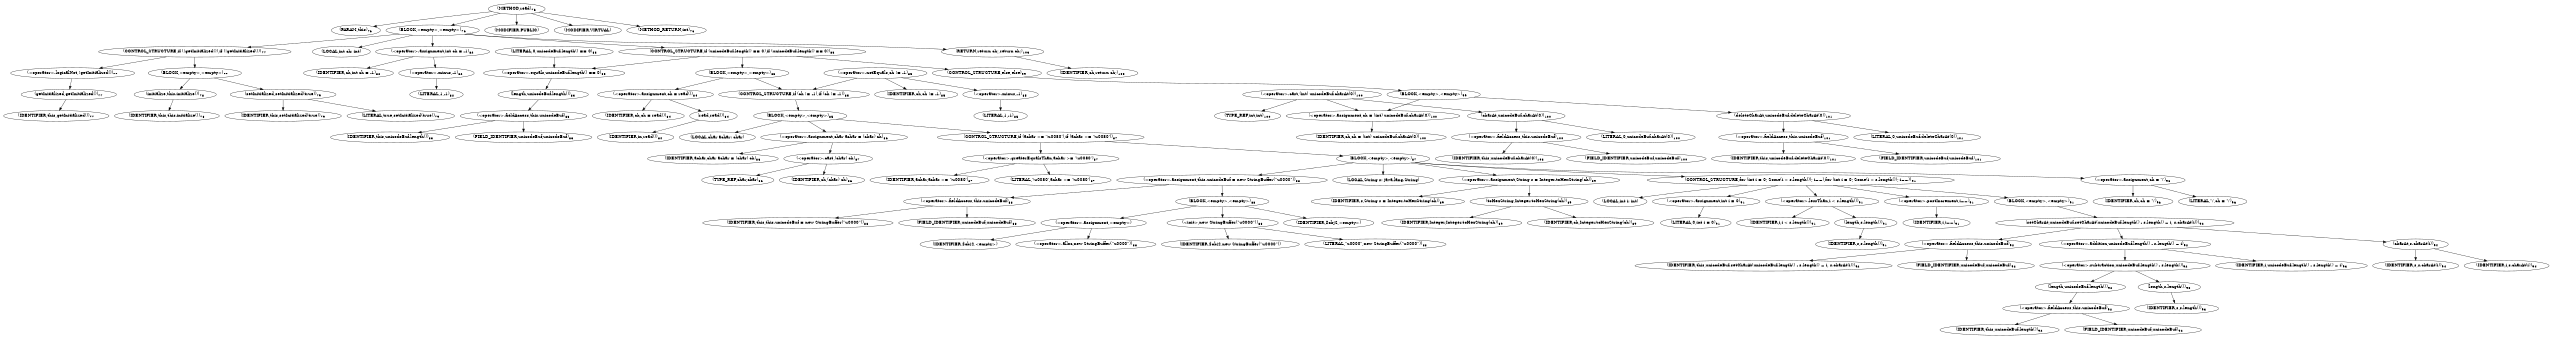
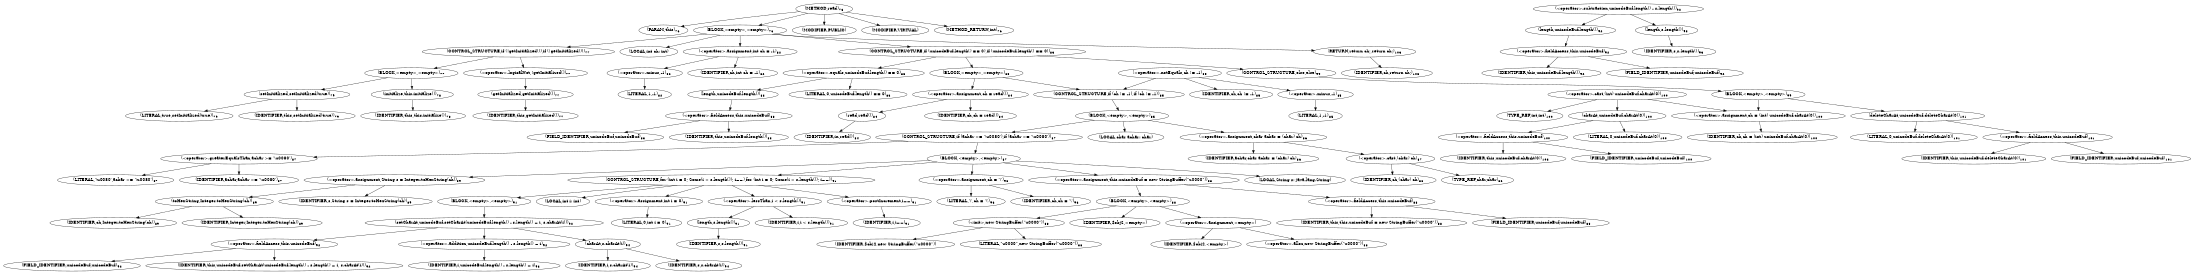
edge "(LITERAL,0,unicodeBuf.length() == 0)" -> "(<operator>.equals,unicodeBuf.length() == 0)": reversed
edge "(<operator>.addition,unicodeBuf.length() - s.length() + i)" -> "(<operator>.subtraction,unicodeBuf.length() - s.length())": removed
